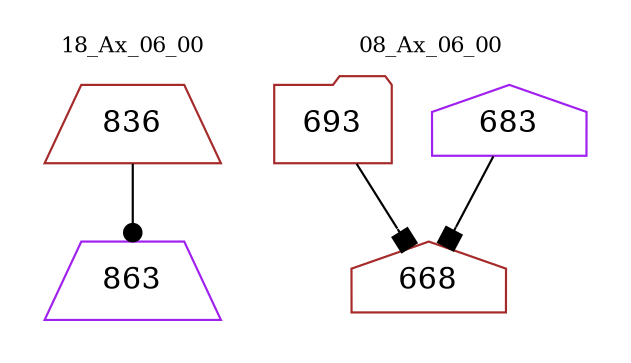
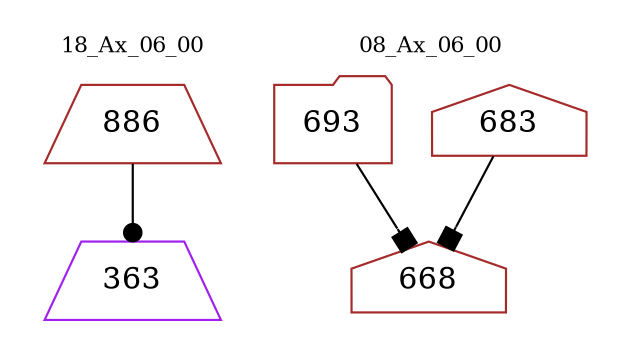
node "836": label "836" -> "886"
node "683": color purple -> brown
node "863": label "863" -> "363"
